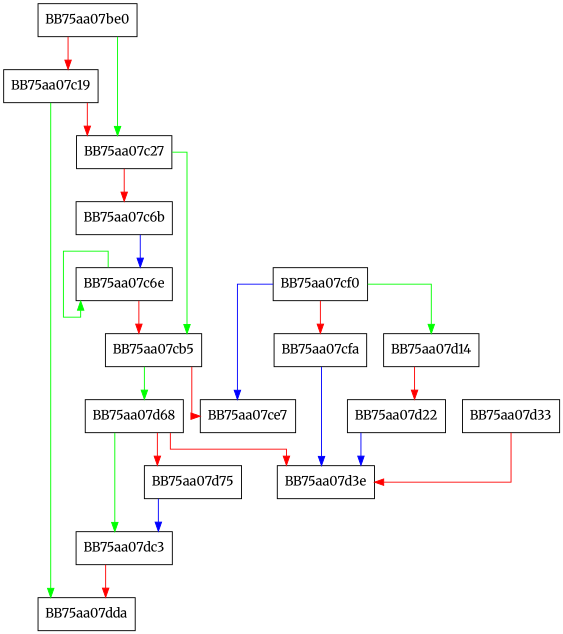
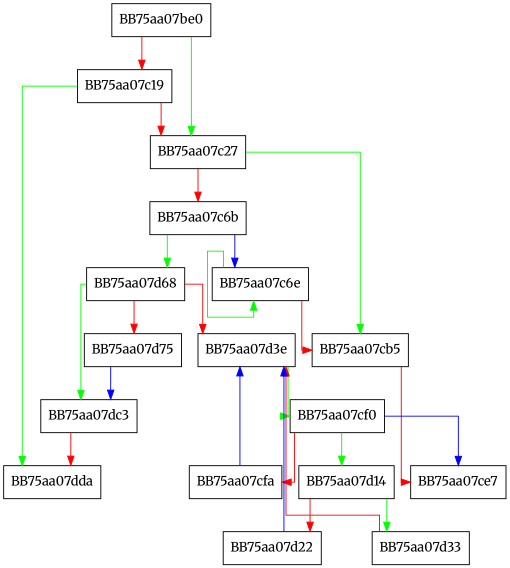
edge "BB75aa07cb5" -> "BB75aa07d68": now "BB75aa07c6b" -> "BB75aa07d68"
edge "BB75aa07d3e" -> "BB75aa07cf0": added
edge "BB75aa07d14" -> "BB75aa07d33": added
